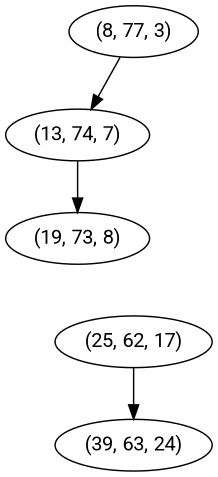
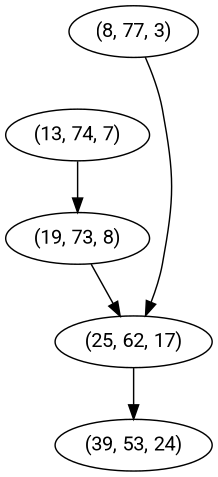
edge "(8, 77, 3)" -> "(13, 74, 7)": now "(8, 77, 3)" -> "(25, 62, 17)"
edge "(19, 73, 8)" -> "(25, 62, 17)": added
node "(39, 63, 24)": label "(39, 63, 24)" -> "(39, 53, 24)"
